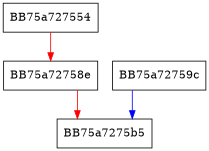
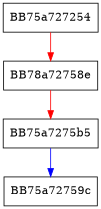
node "BB75a727554": label "BB75a727554" -> "BB75a727254"
node "BB75a72758e": label "BB75a72758e" -> "BB78a72758e"
edge "BB75a72759c" -> "BB75a7275b5": reversed
